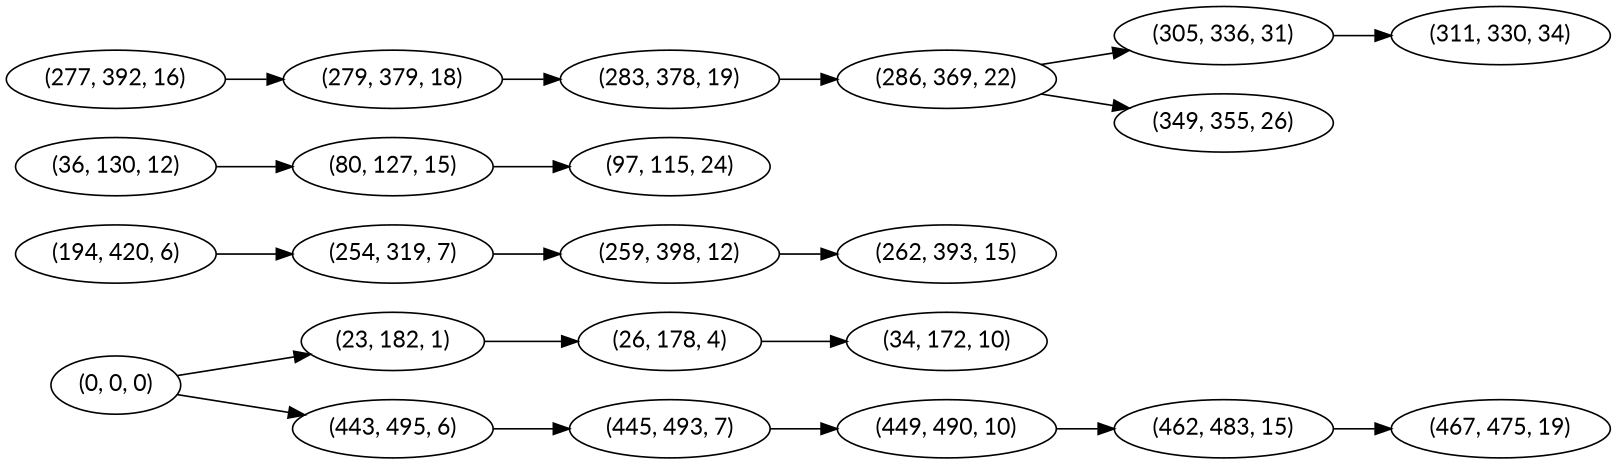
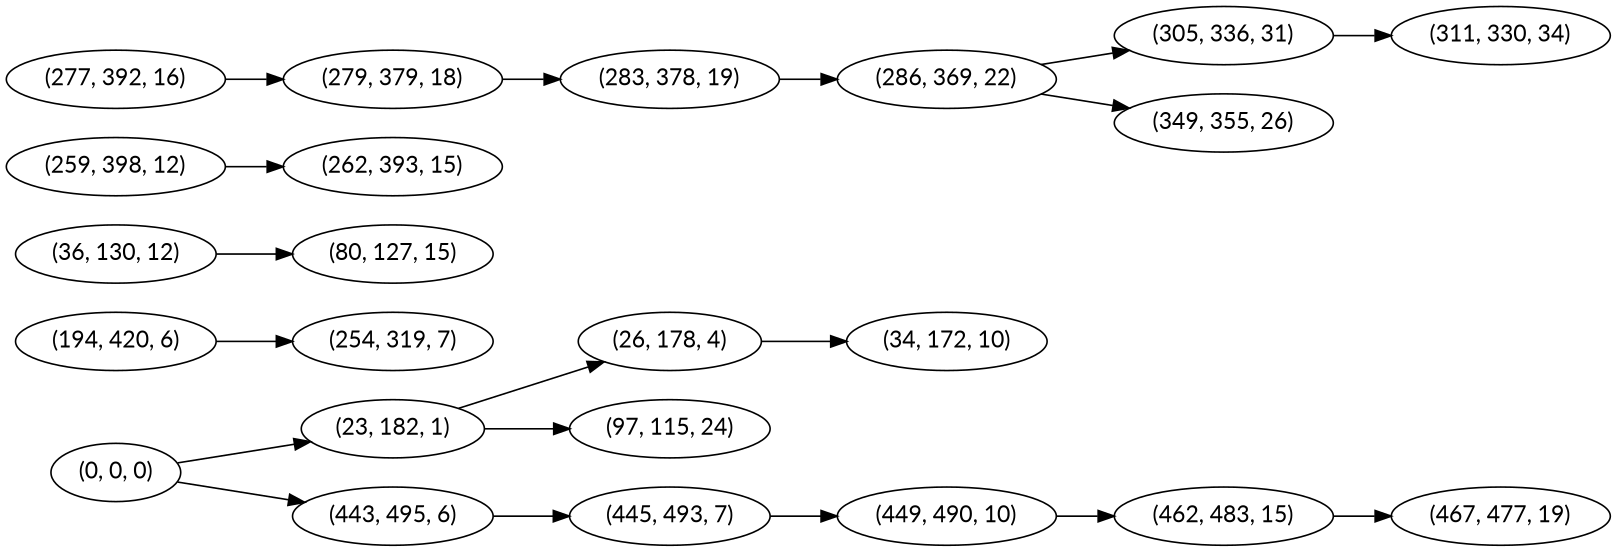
edge "(80, 127, 15)" -> "(97, 115, 24)": now "(23, 182, 1)" -> "(97, 115, 24)"
edge "(254, 319, 7)" -> "(259, 398, 12)": removed
node "(467, 475, 19)": label "(467, 475, 19)" -> "(467, 477, 19)"
